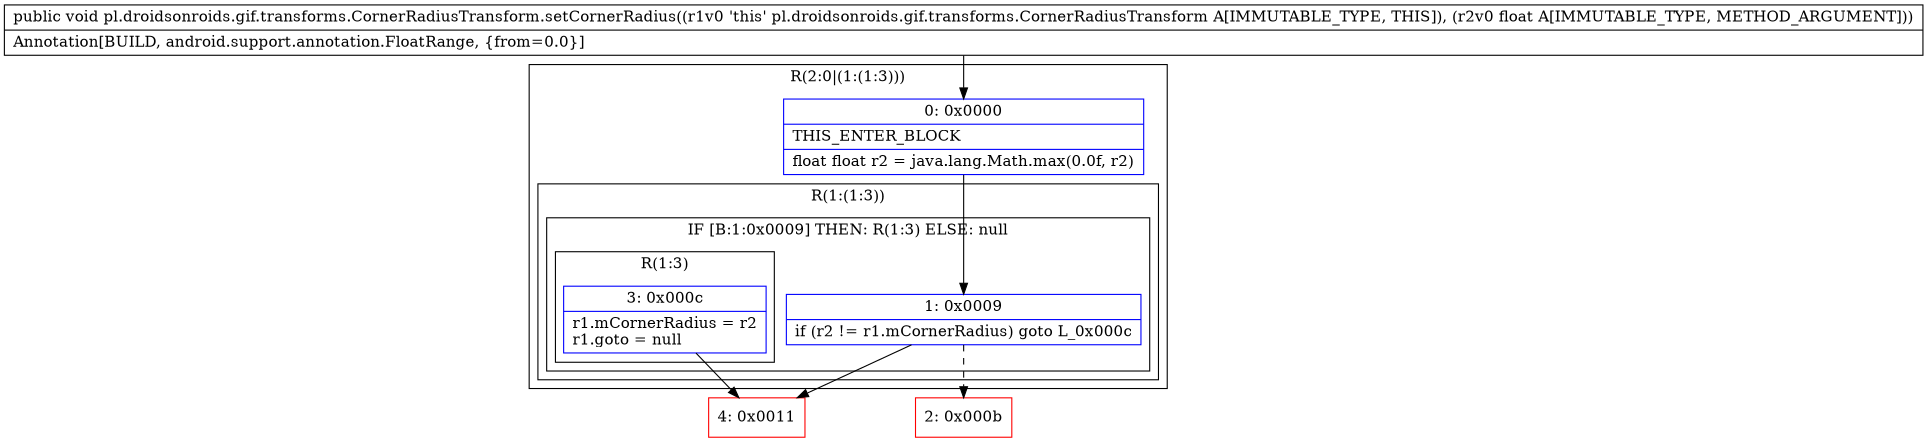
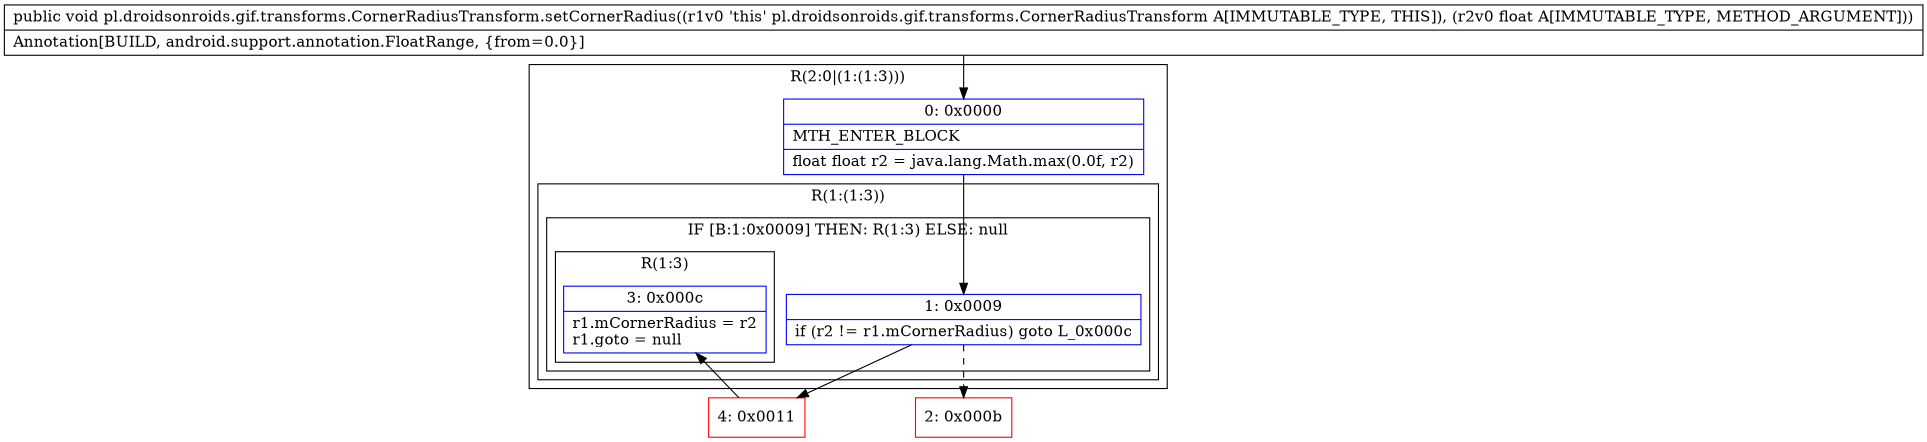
node "0: 0x0000": text "THIS_ENTER_BLOCK" -> "MTH_ENTER_BLOCK"
edge "3: 0x000c" -> "4: 0x0011": reversed
